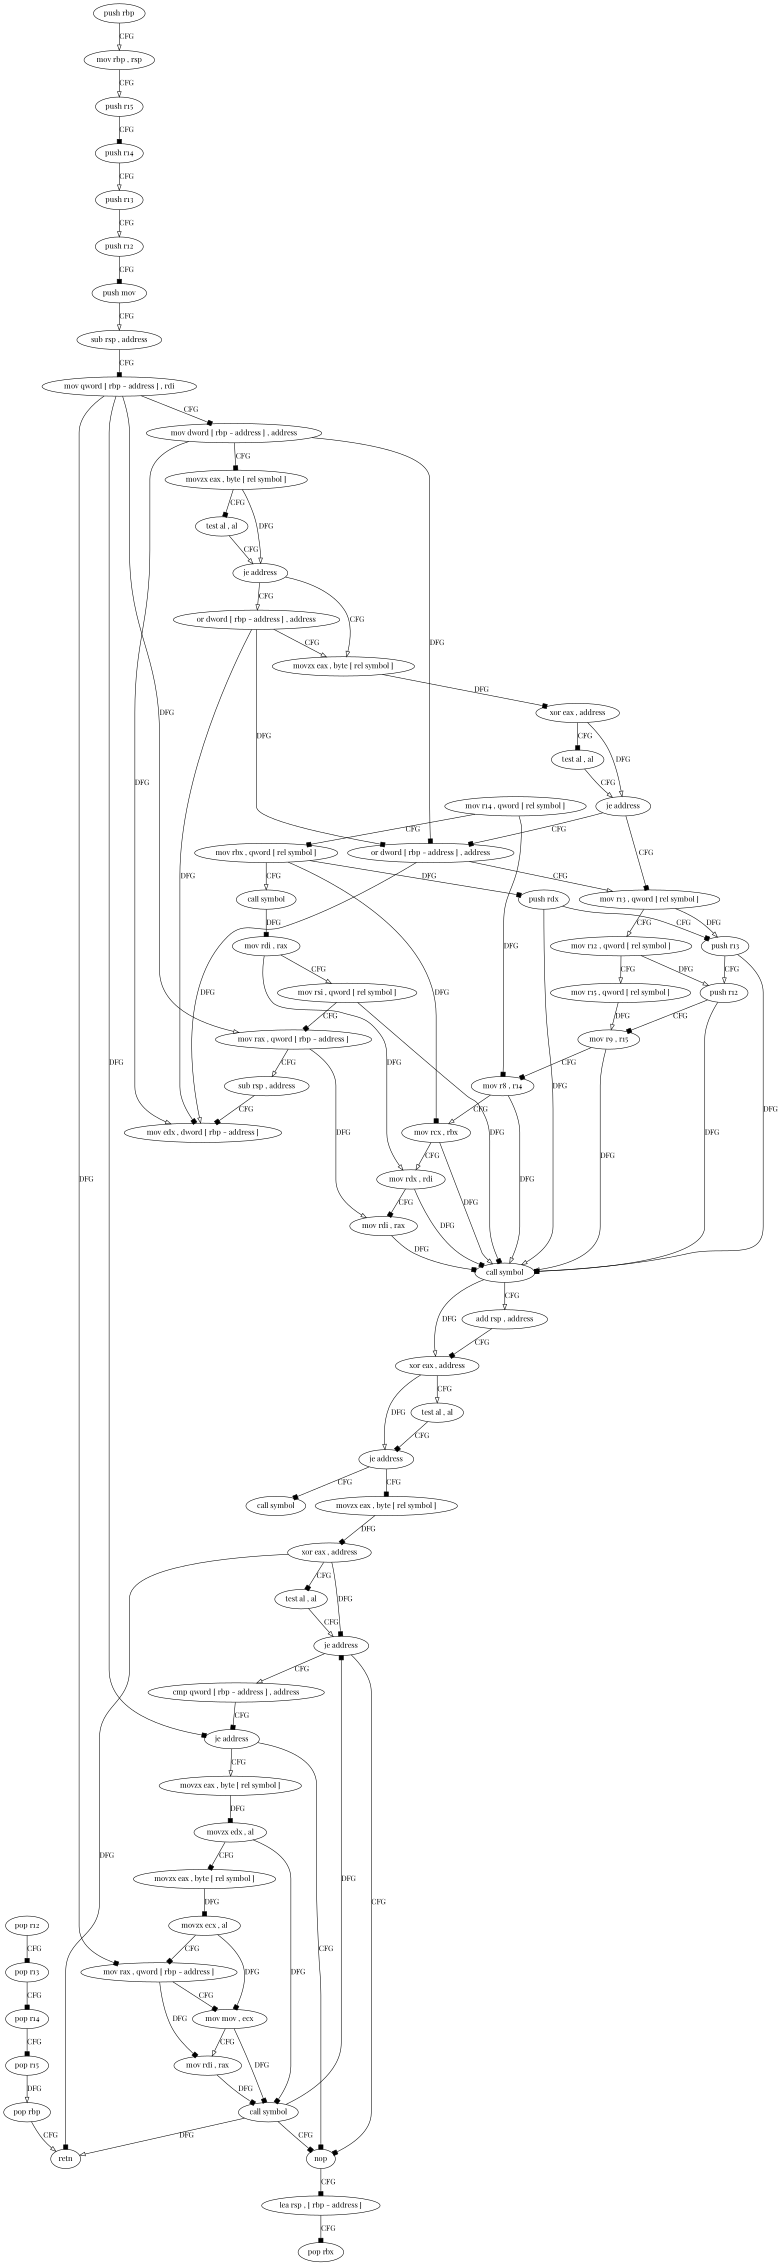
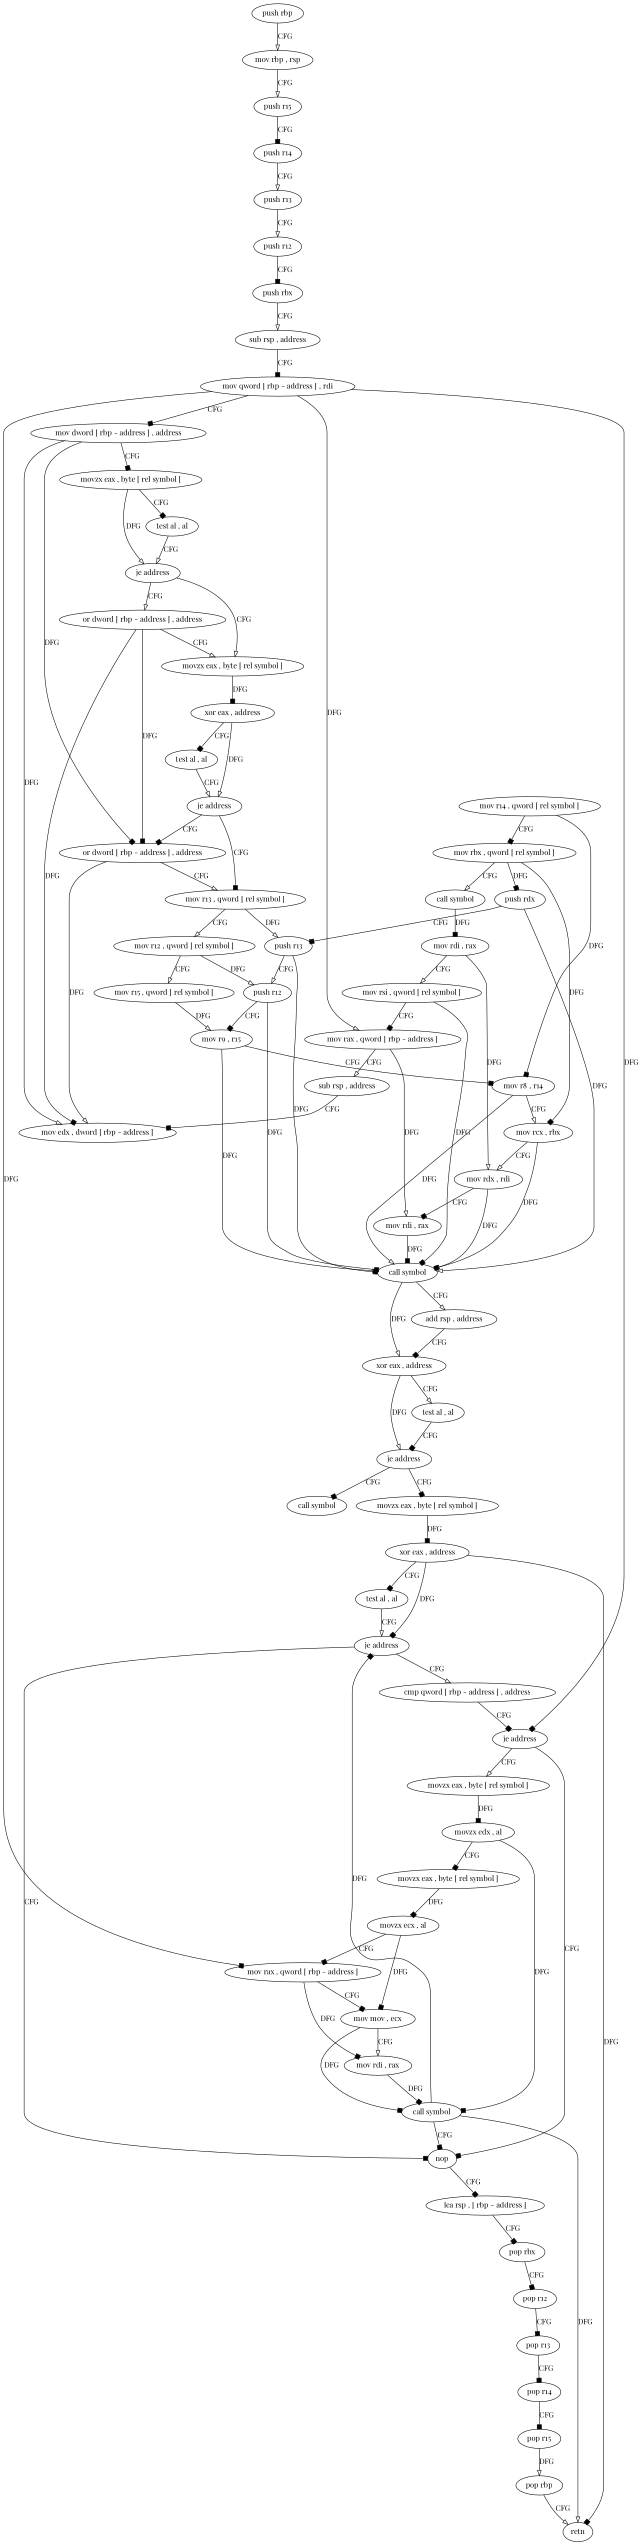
node "push mov": label "push mov" -> "push rbx"
edge "pop rbx" -> "pop r12": added, label "CFG"
